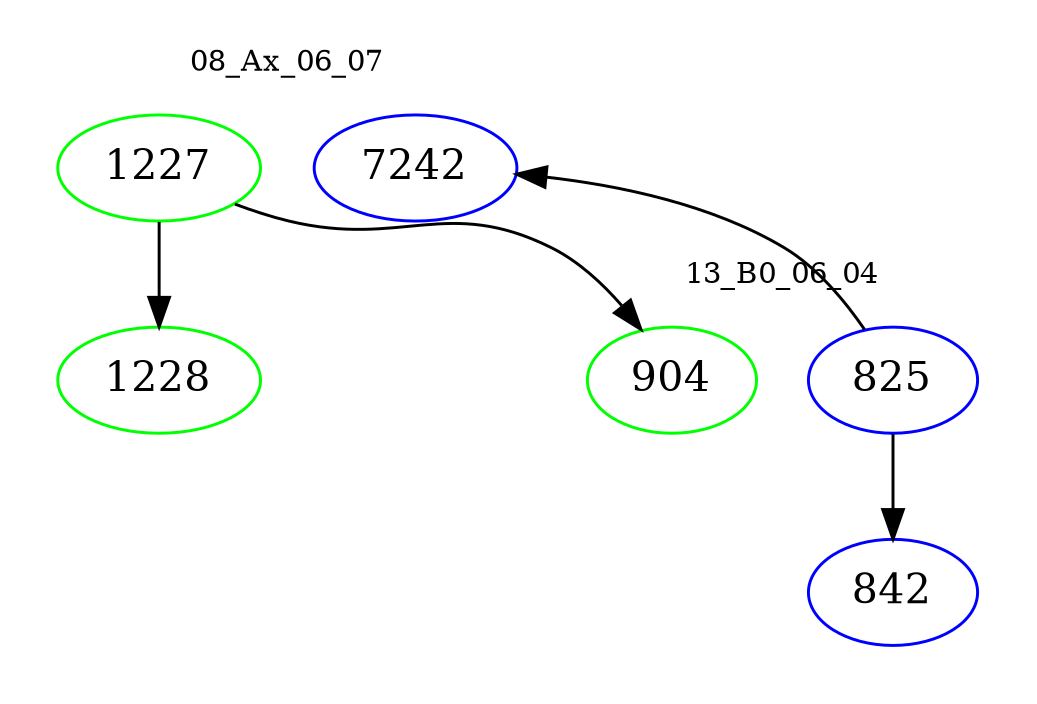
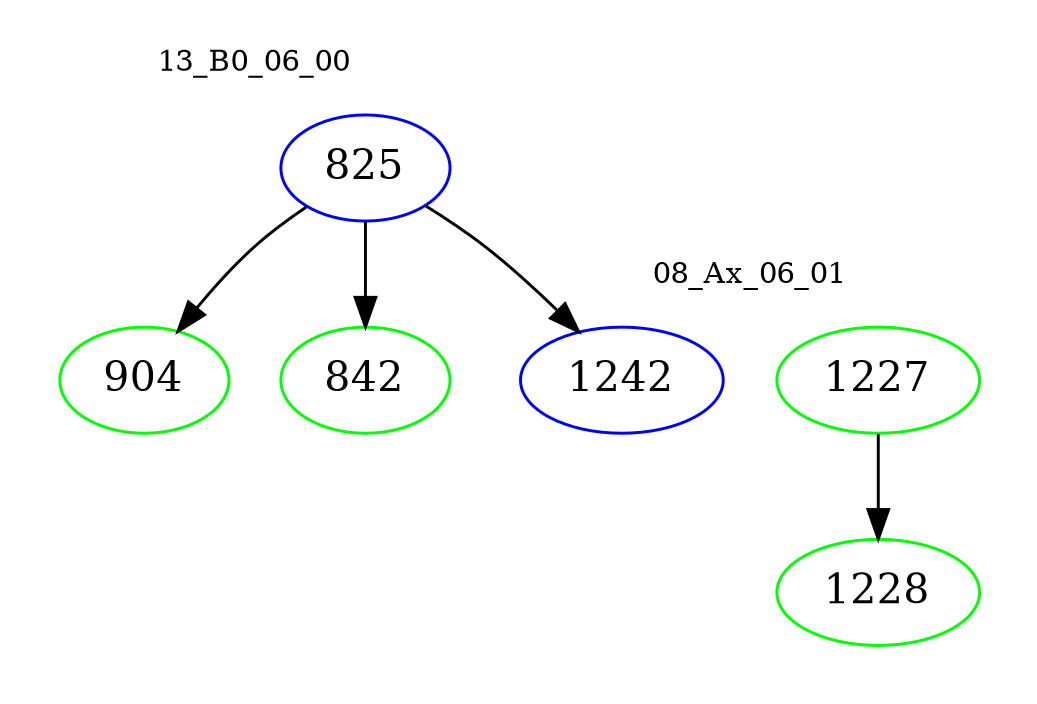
cluster "08_Ax_06_07": label "08_Ax_06_07" -> "08_Ax_06_01"
node "7242": label "7242" -> "1242"
edge "1227" -> "904": now "825" -> "904"
cluster "13_B0_06_04": label "13_B0_06_04" -> "13_B0_06_00"
node "842": color blue -> green
